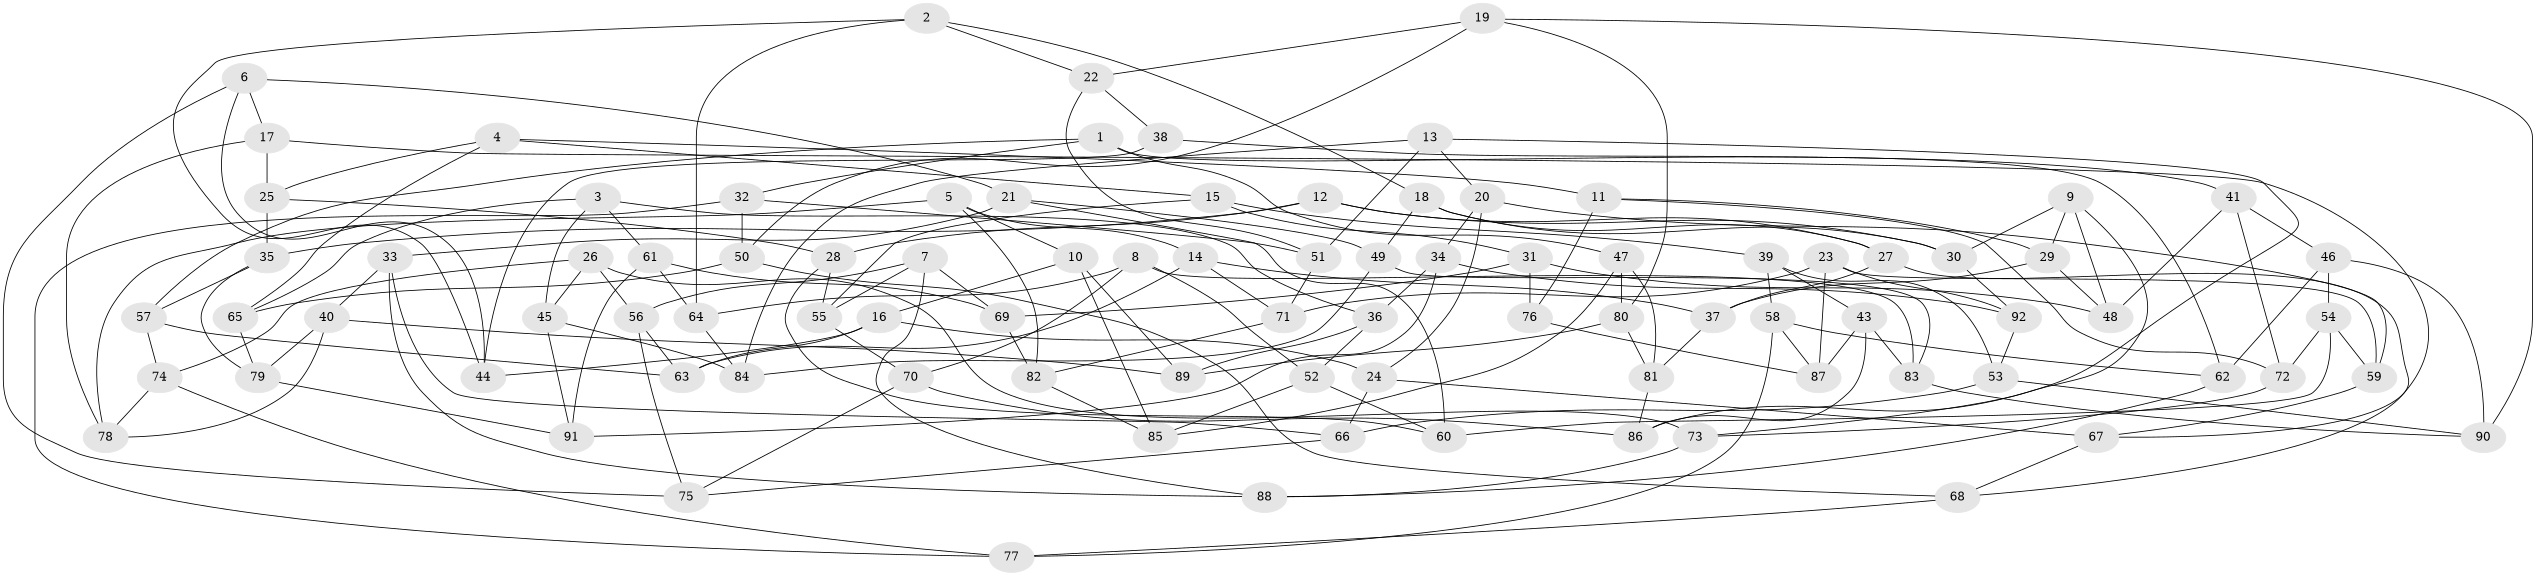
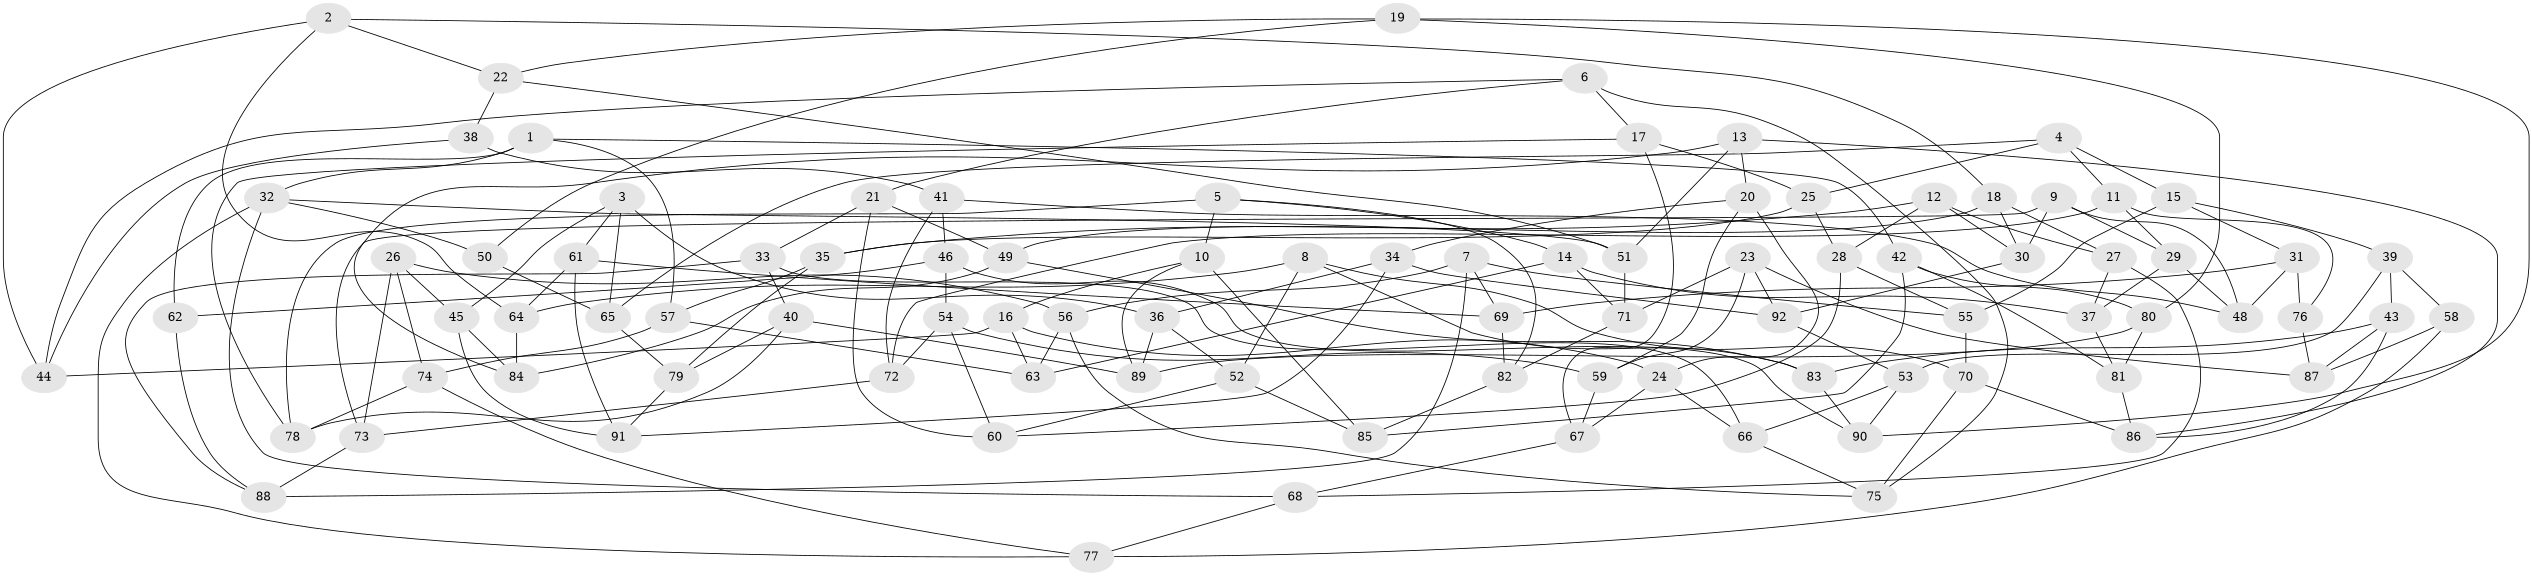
node "47": label "47" -> "42"
edge "58" -- "62": removed
edge "50" -- "68": now "32" -- "68"
